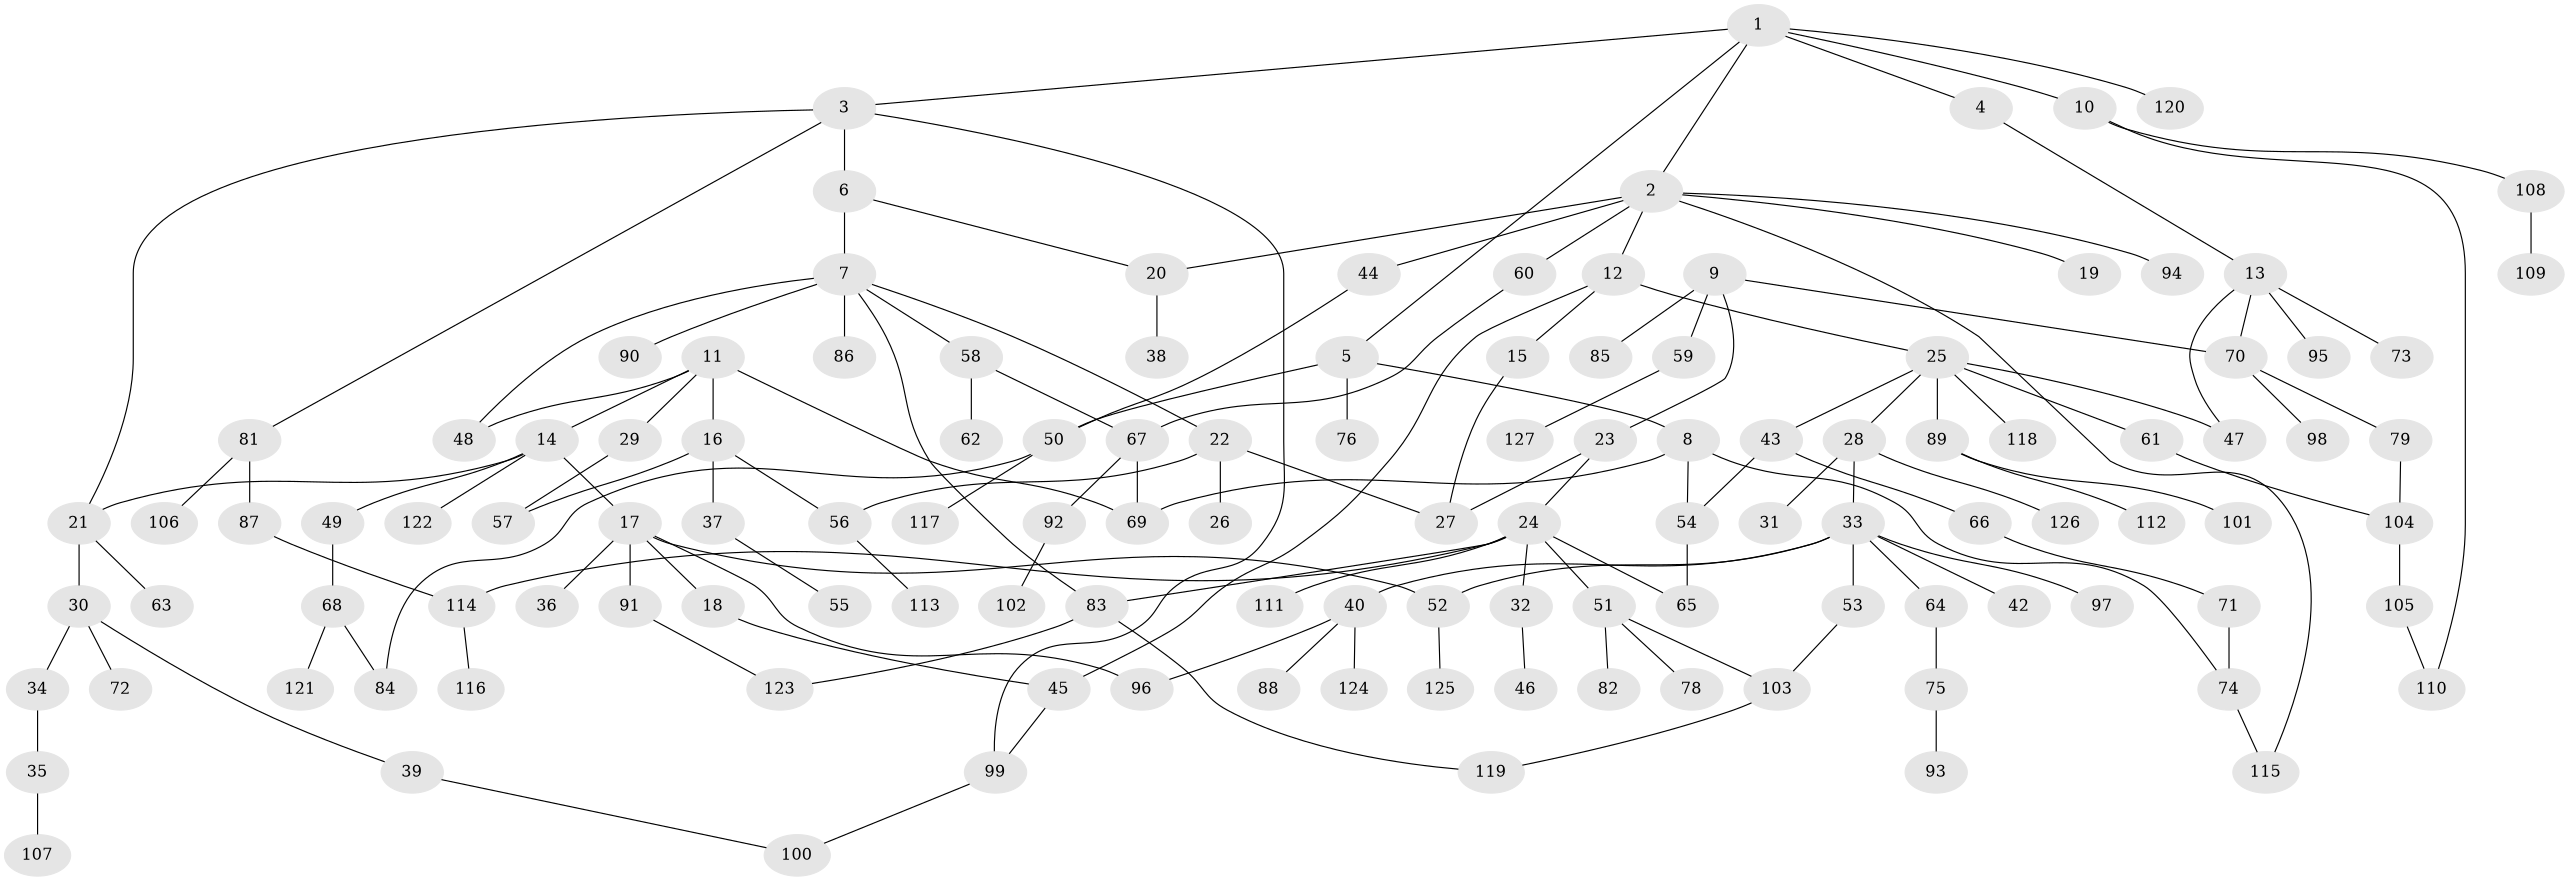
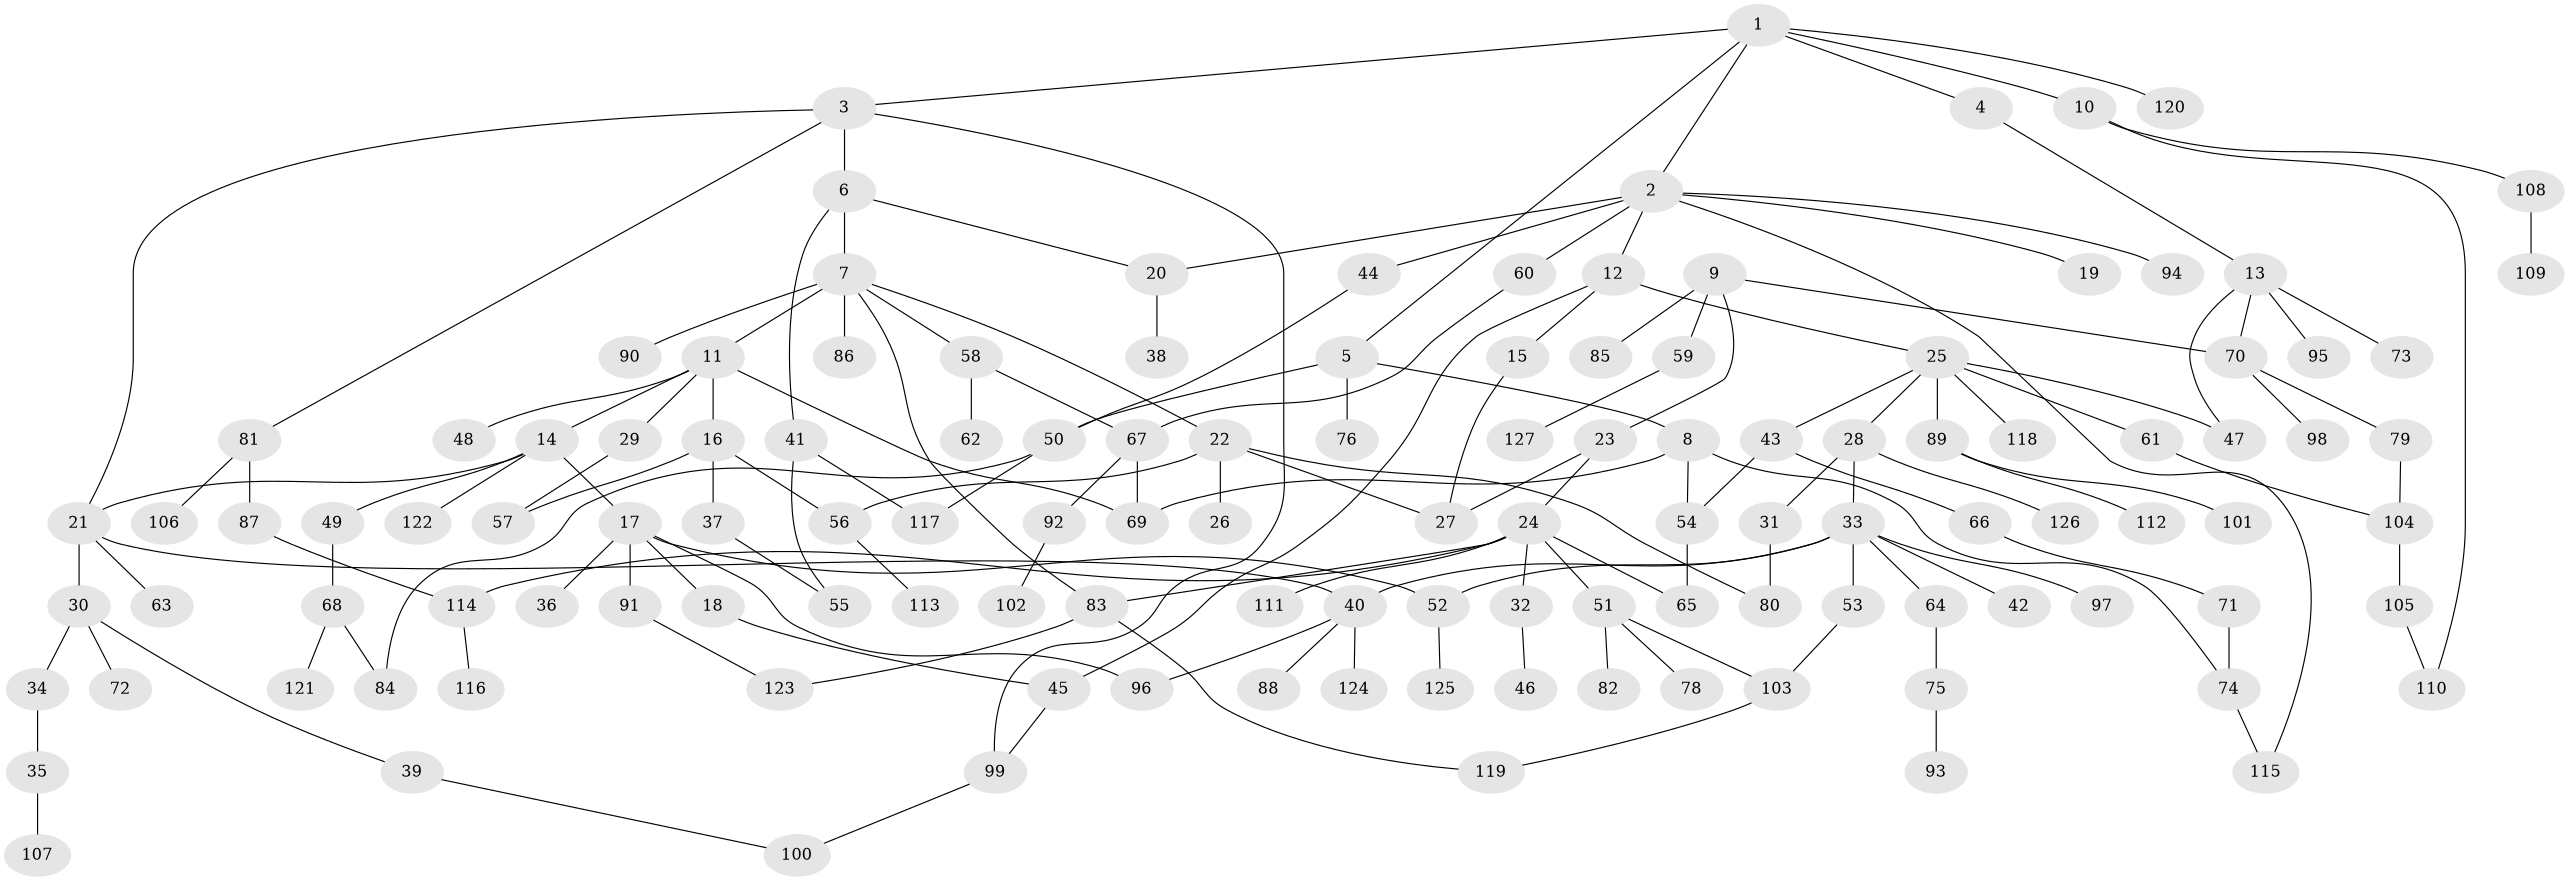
edge "7" -- "48": now "7" -- "11"
node "41": added
edge "21" -- "40": added
node "80": added
